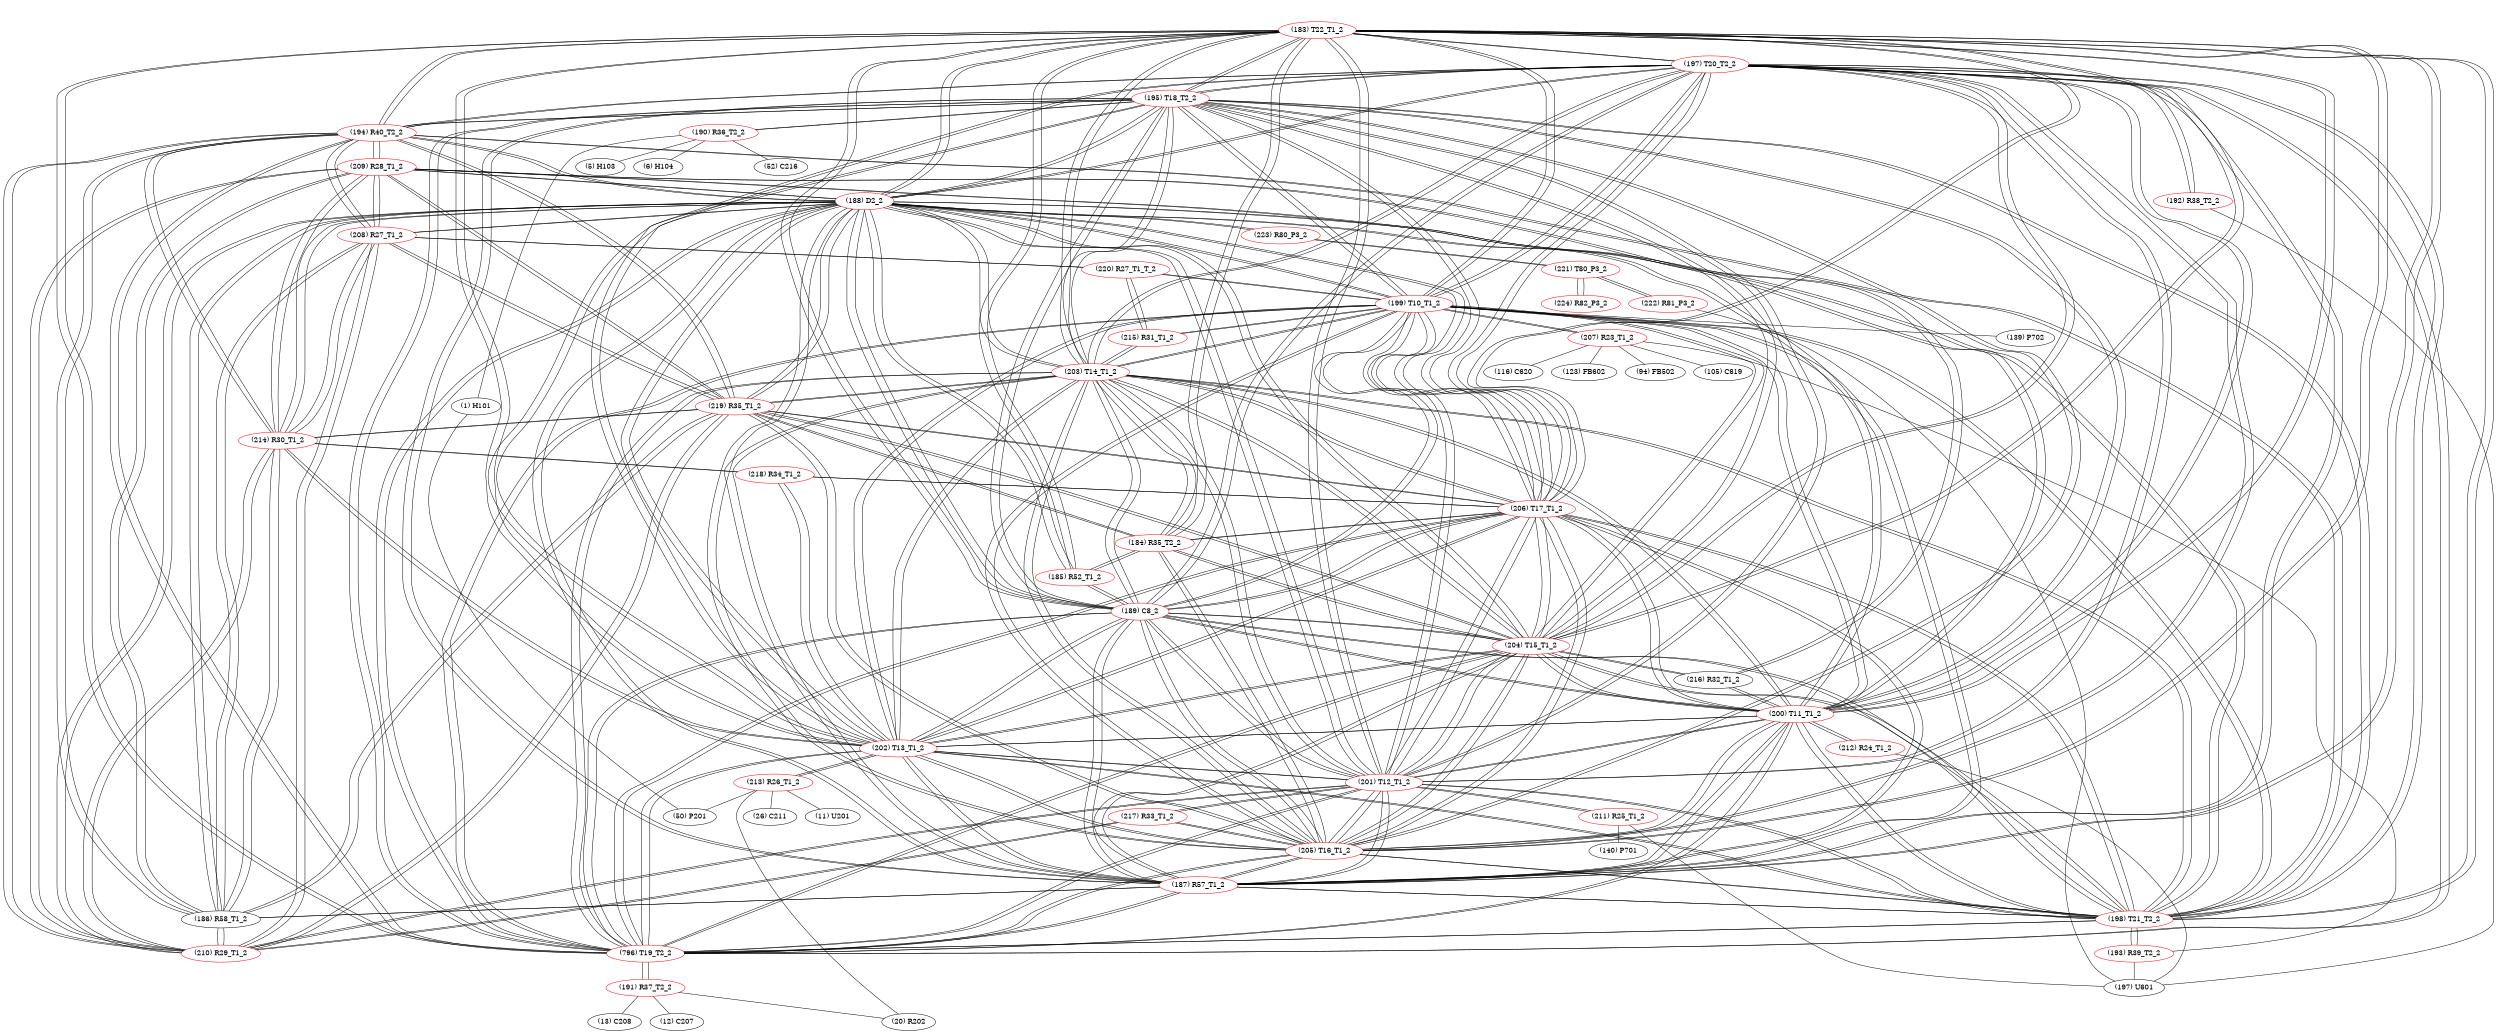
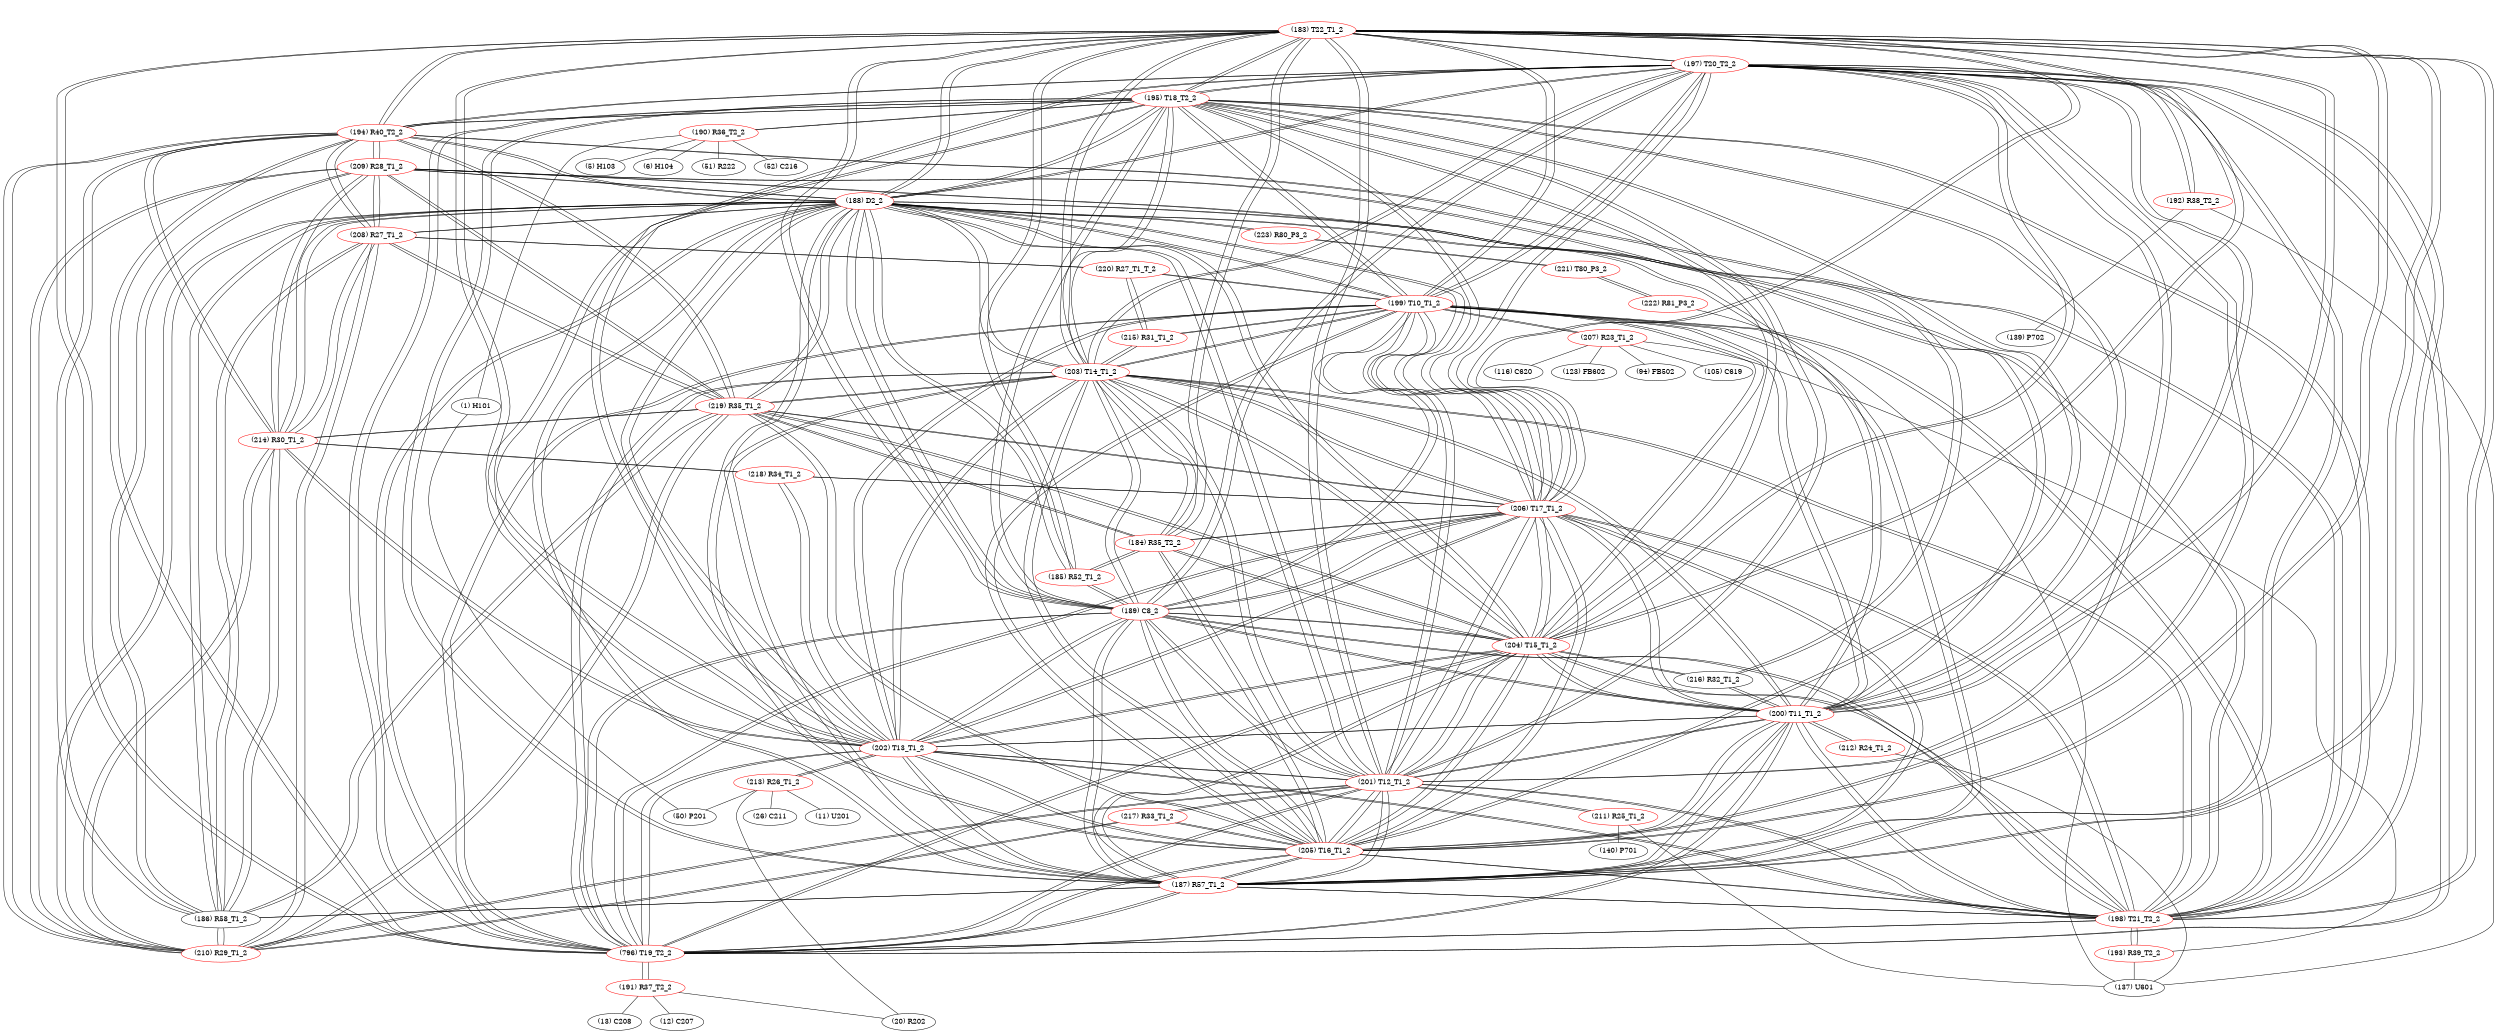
node "(51) R222": added
node "(224) R82_P3_2": removed
edge "(199) T10_T1_2" -- "(139) P702": now "(192) R38_T2_2" -- "(139) P702"
node "(197) U601": label "(197) U601" -> "(137) U601"
